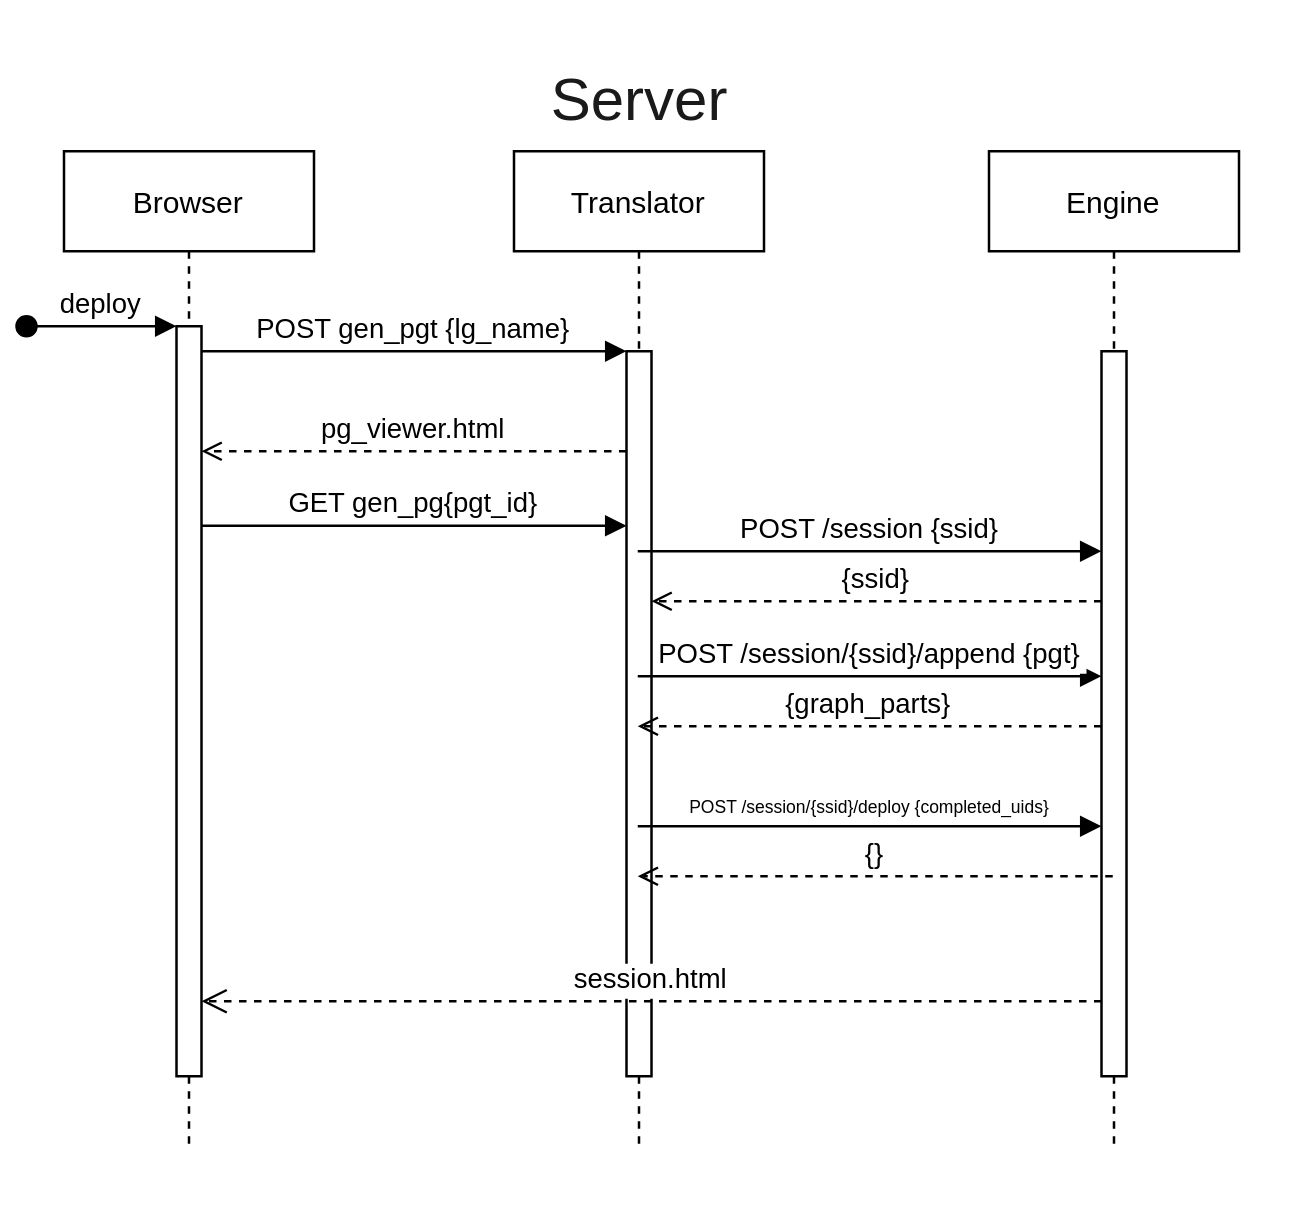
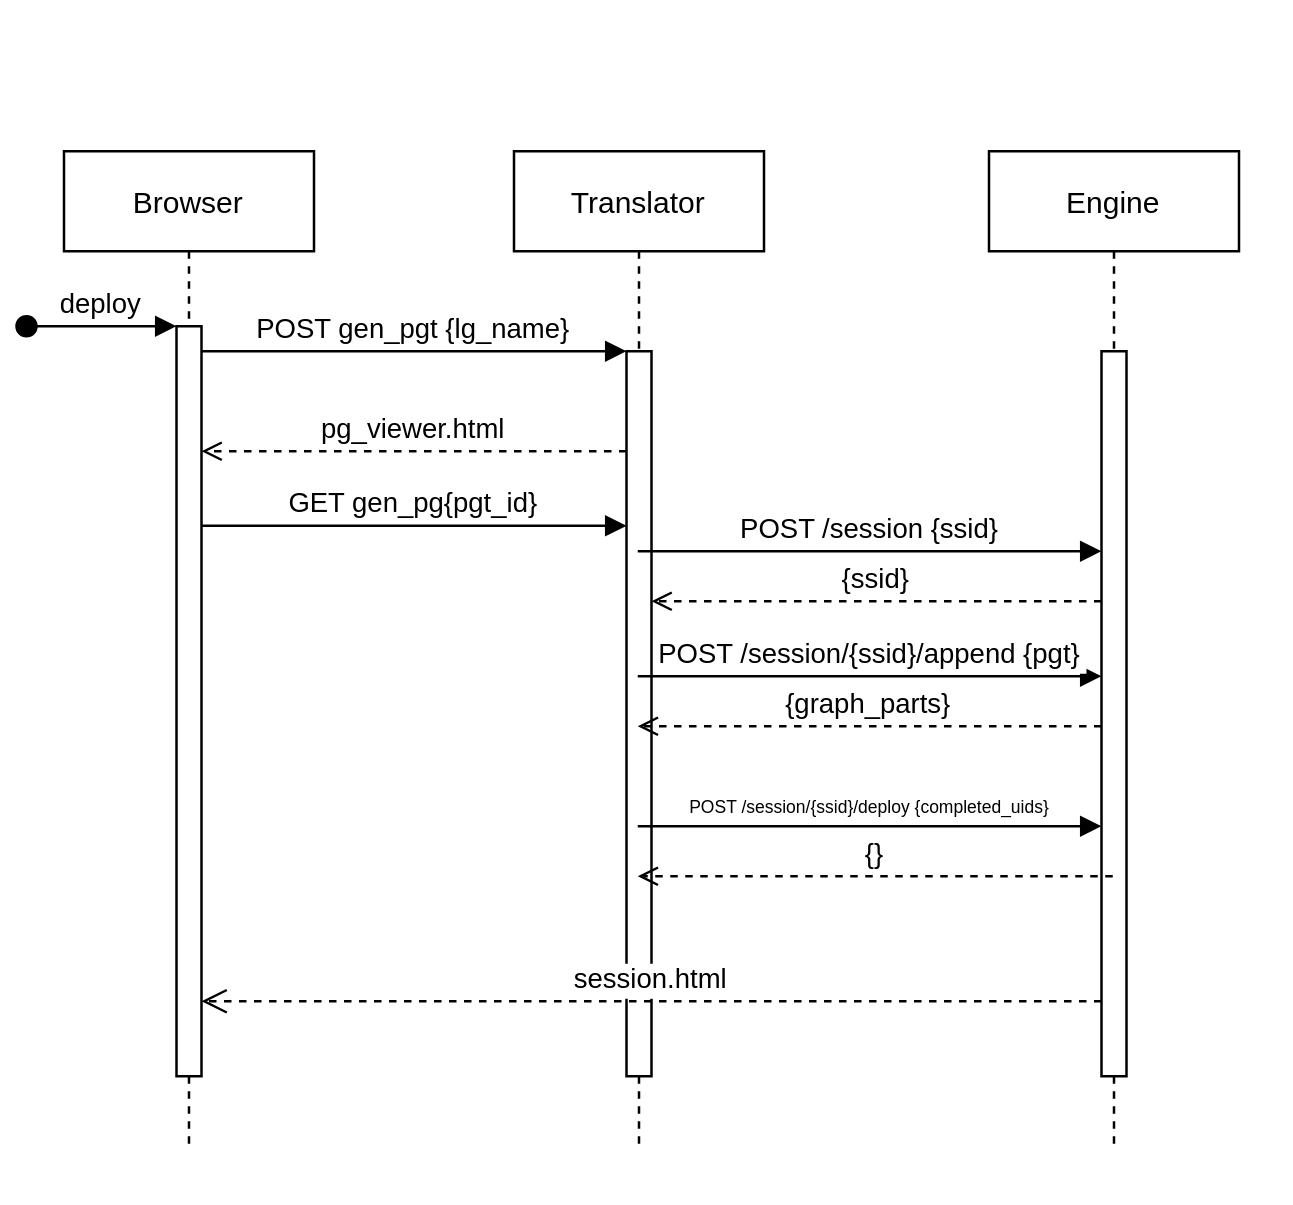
node "Server": removed
